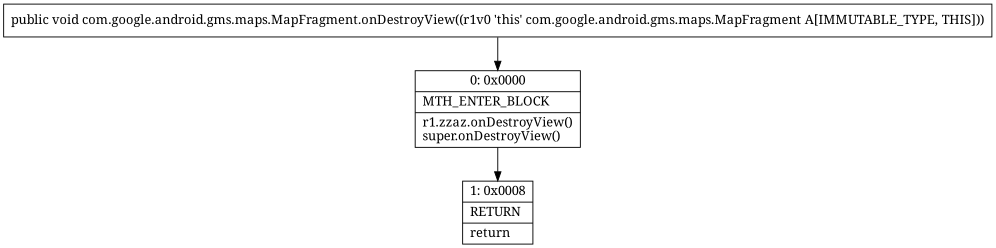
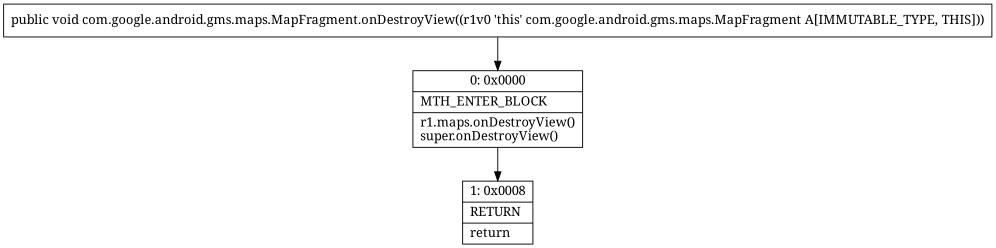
node "0: 0x0000": text "r1.zzaz.onDestroyView()" -> "r1.maps.onDestroyView()"
